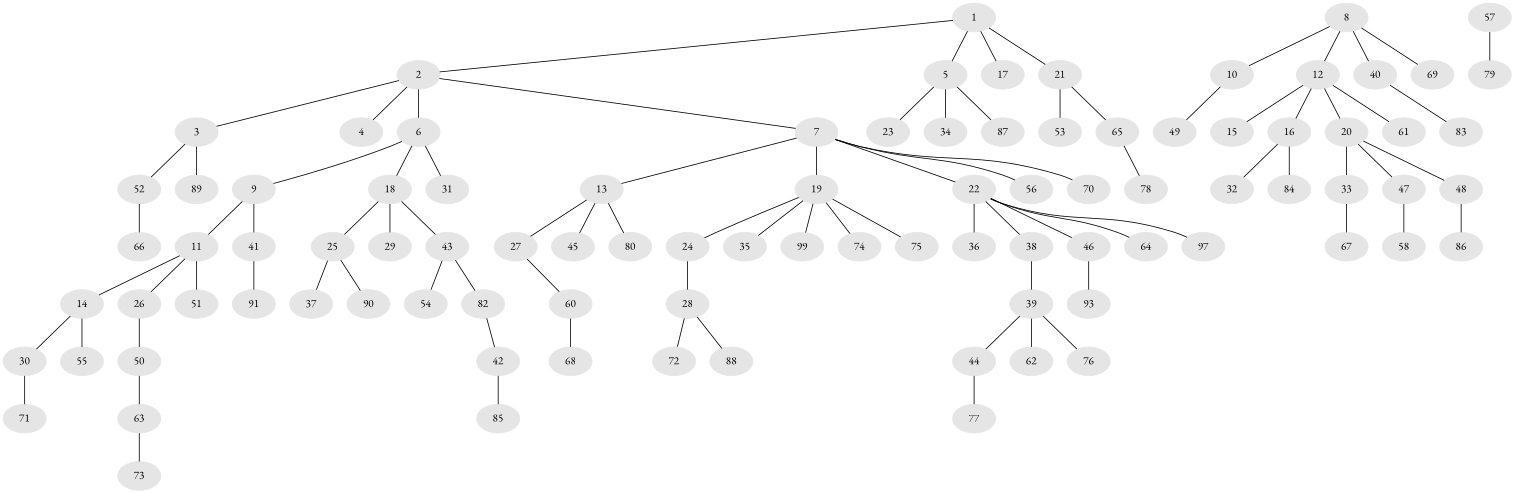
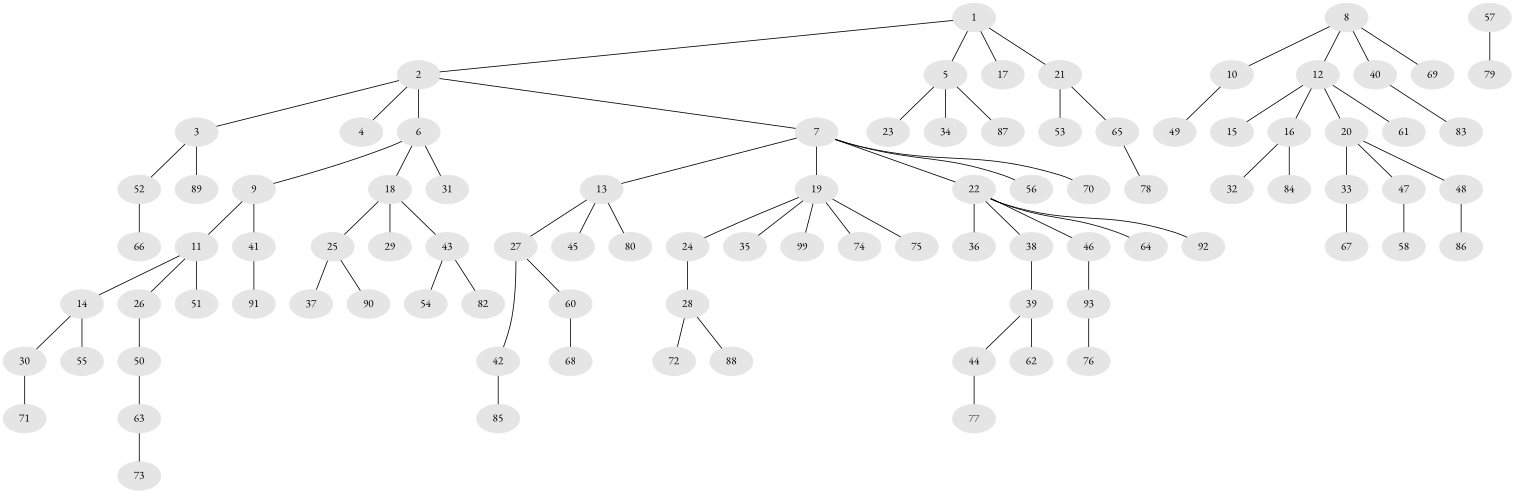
node "97": label "97" -> "92"
edge "82" -- "42": now "27" -- "42"
edge "39" -- "76": now "93" -- "76"
